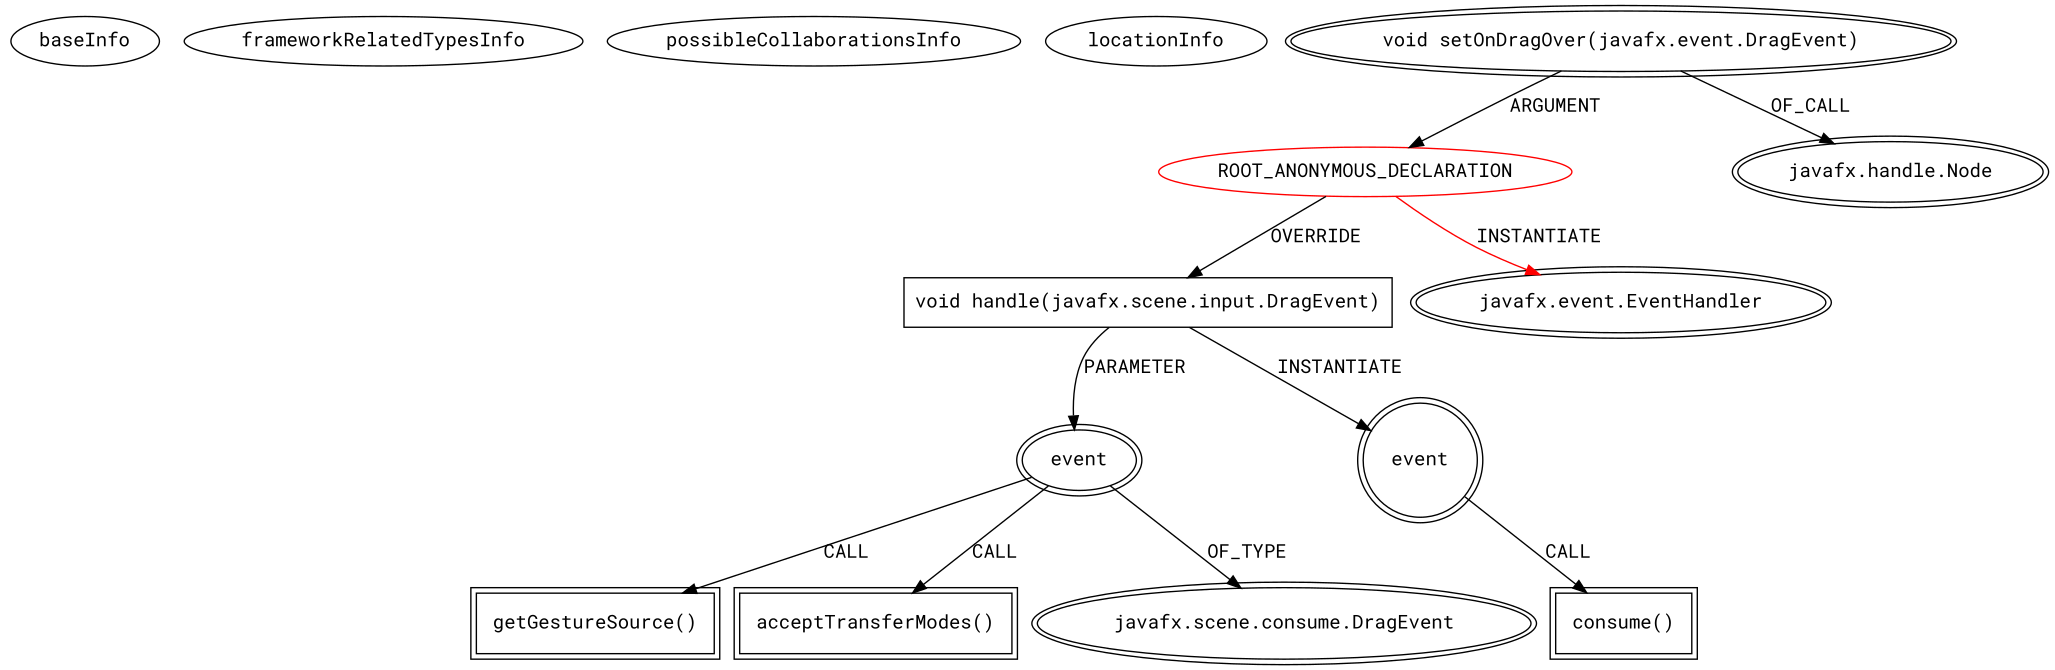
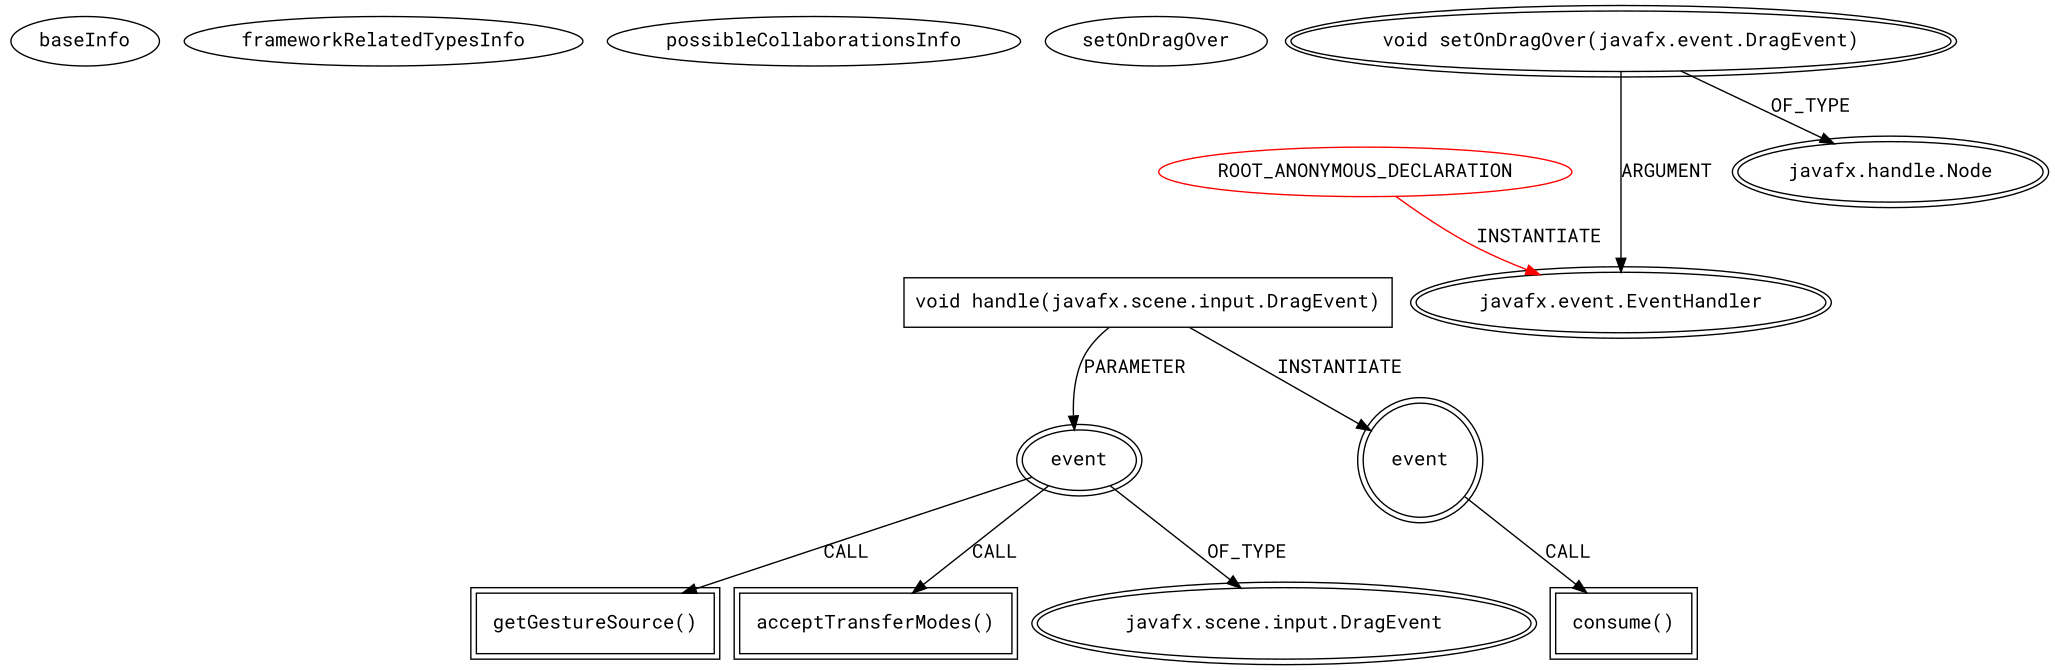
node "locationInfo": label "locationInfo" -> "setOnDragOver"
edge "void setOnDragOver(javafx.event.DragEvent)" -> "ROOT_ANONYMOUS_DECLARATION": now "void setOnDragOver(javafx.event.DragEvent)" -> "javafx.event.EventHandler"
edge "void setOnDragOver(javafx.event.DragEvent)" -> "javafx.handle.Node": label "OF_CALL" -> "OF_TYPE"
edge "ROOT_ANONYMOUS_DECLARATION" -> "void handle(javafx.scene.input.DragEvent)": removed, label "OVERRIDE"
node "javafx.scene.consume.DragEvent": label "javafx.scene.consume.DragEvent" -> "javafx.scene.input.DragEvent"
